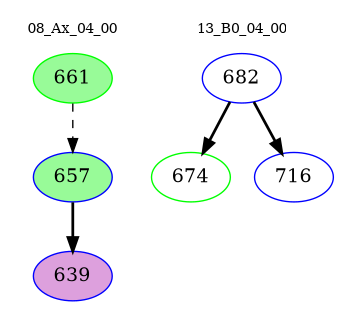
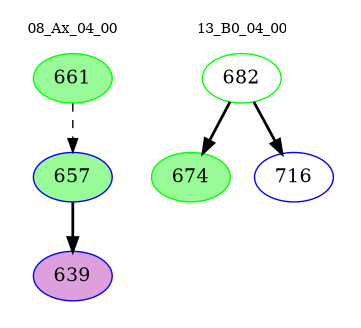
node "682": color blue -> green
node "674": fillcolor white -> palegreen
